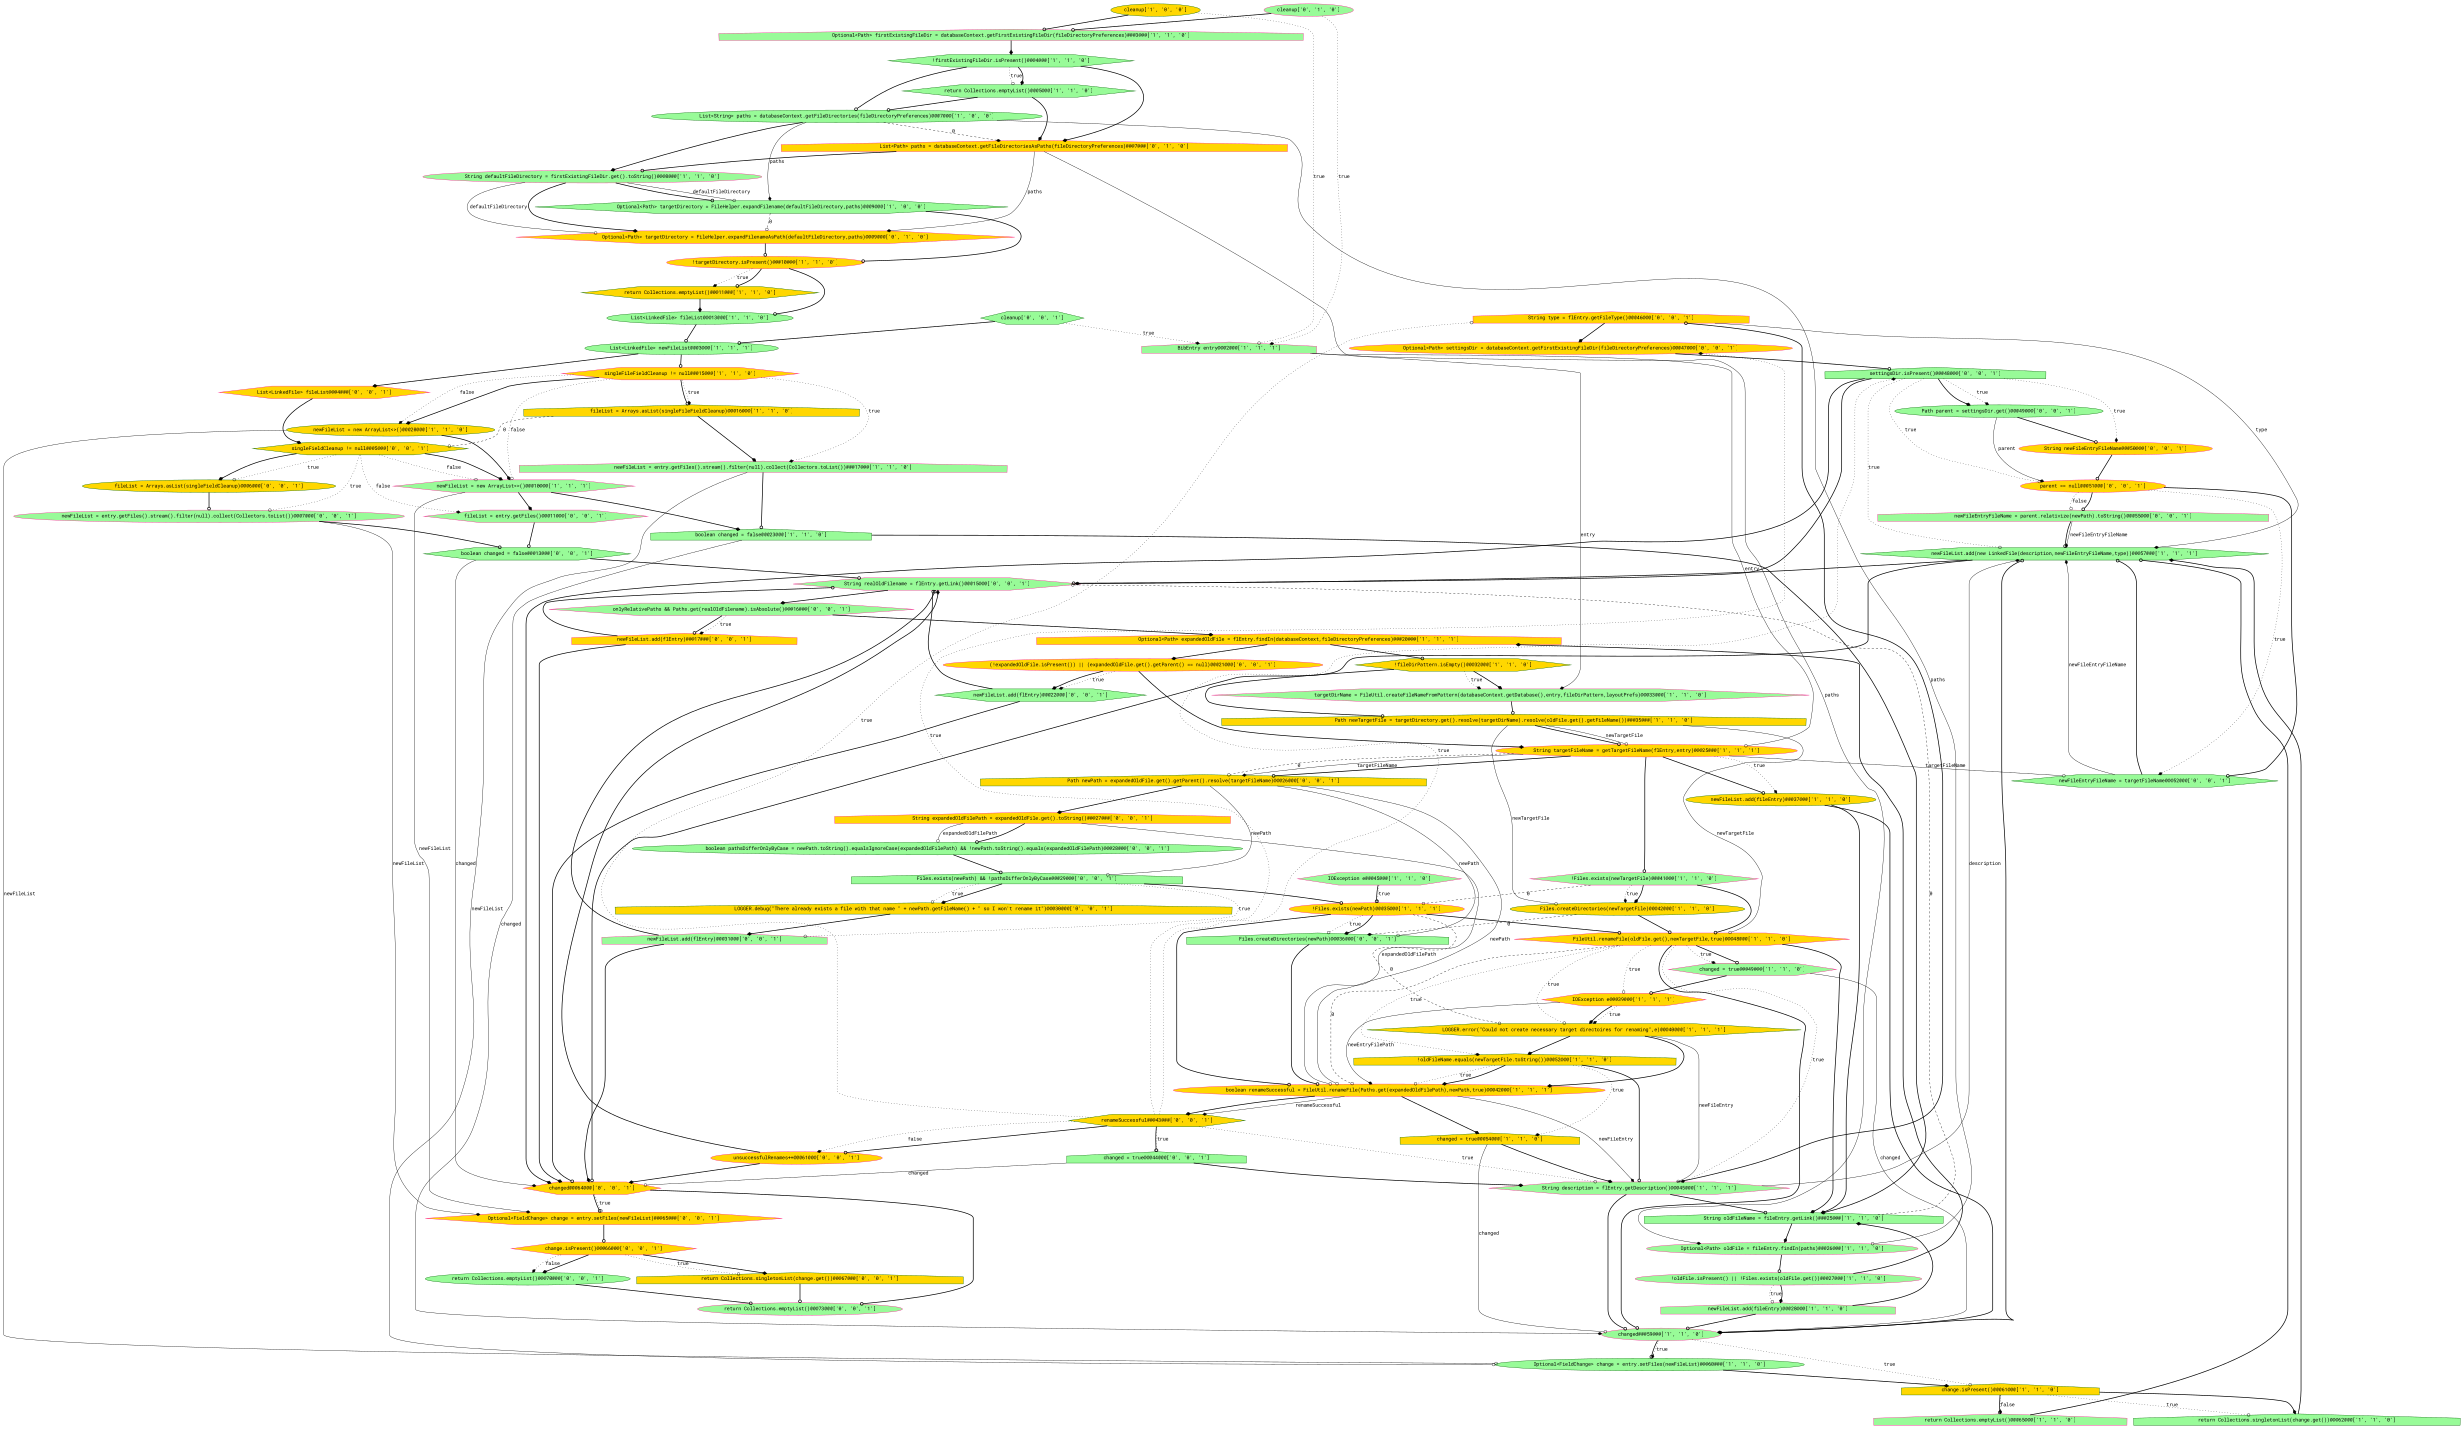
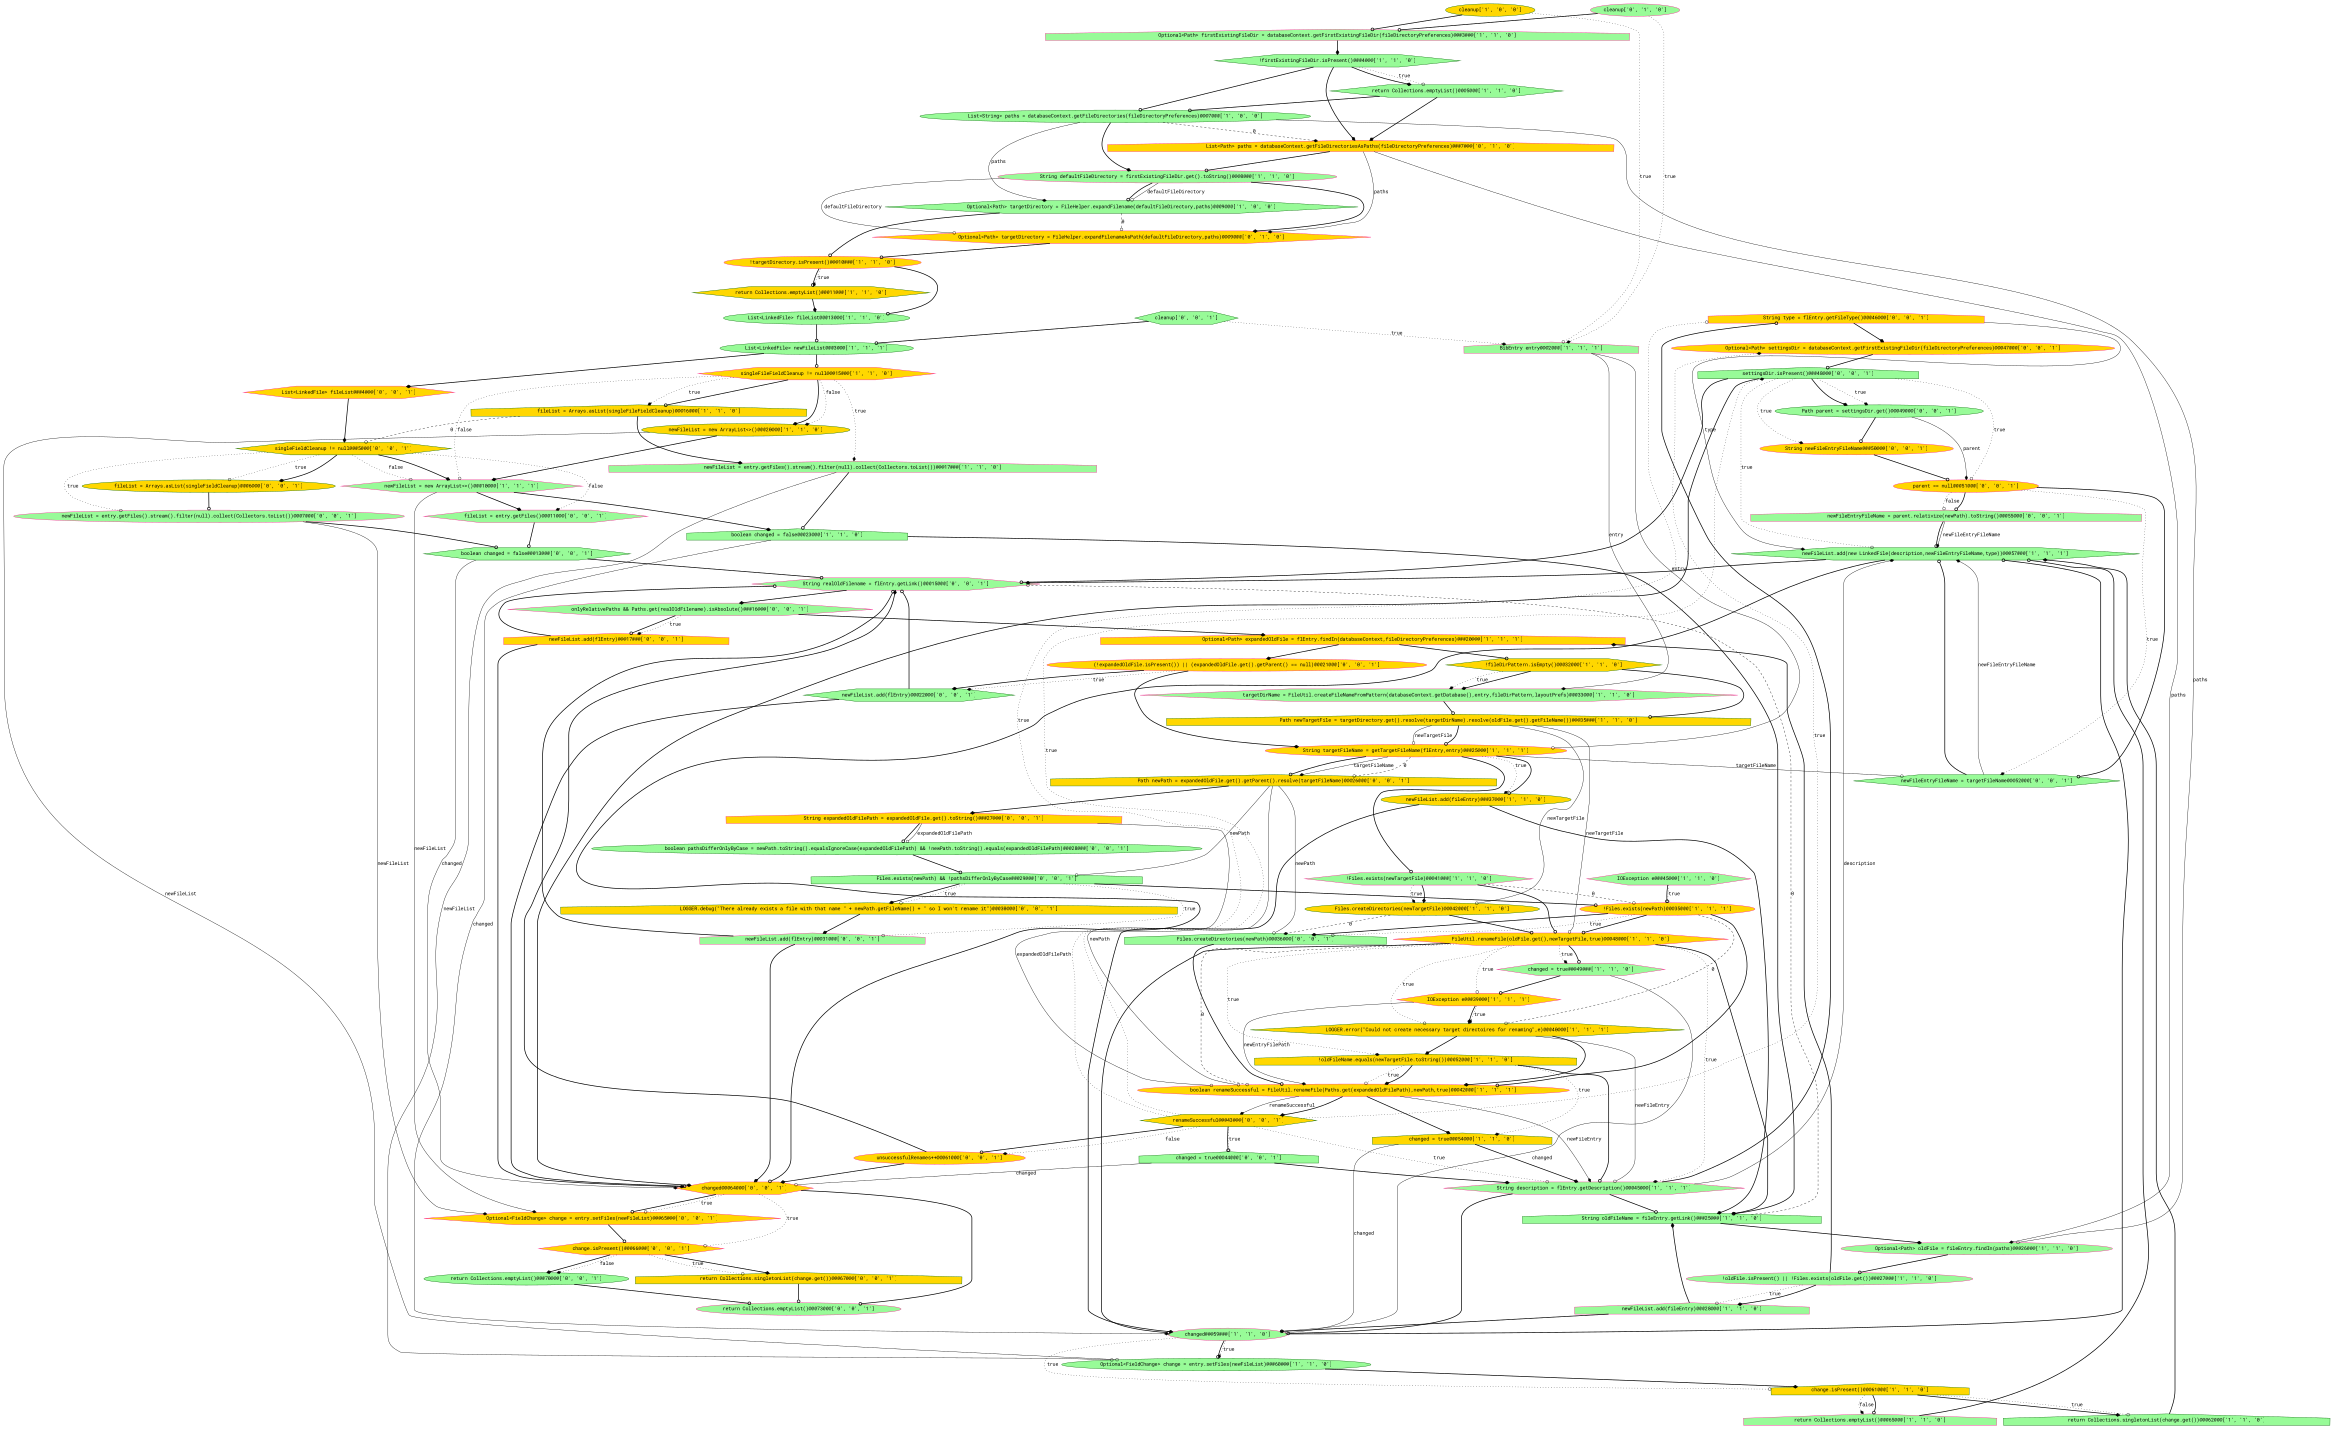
edge "changed@@@64@@@['0', '0', '1']" -> "change.isPresent()@@@66@@@['0', '0', '1']": added, label "true"
